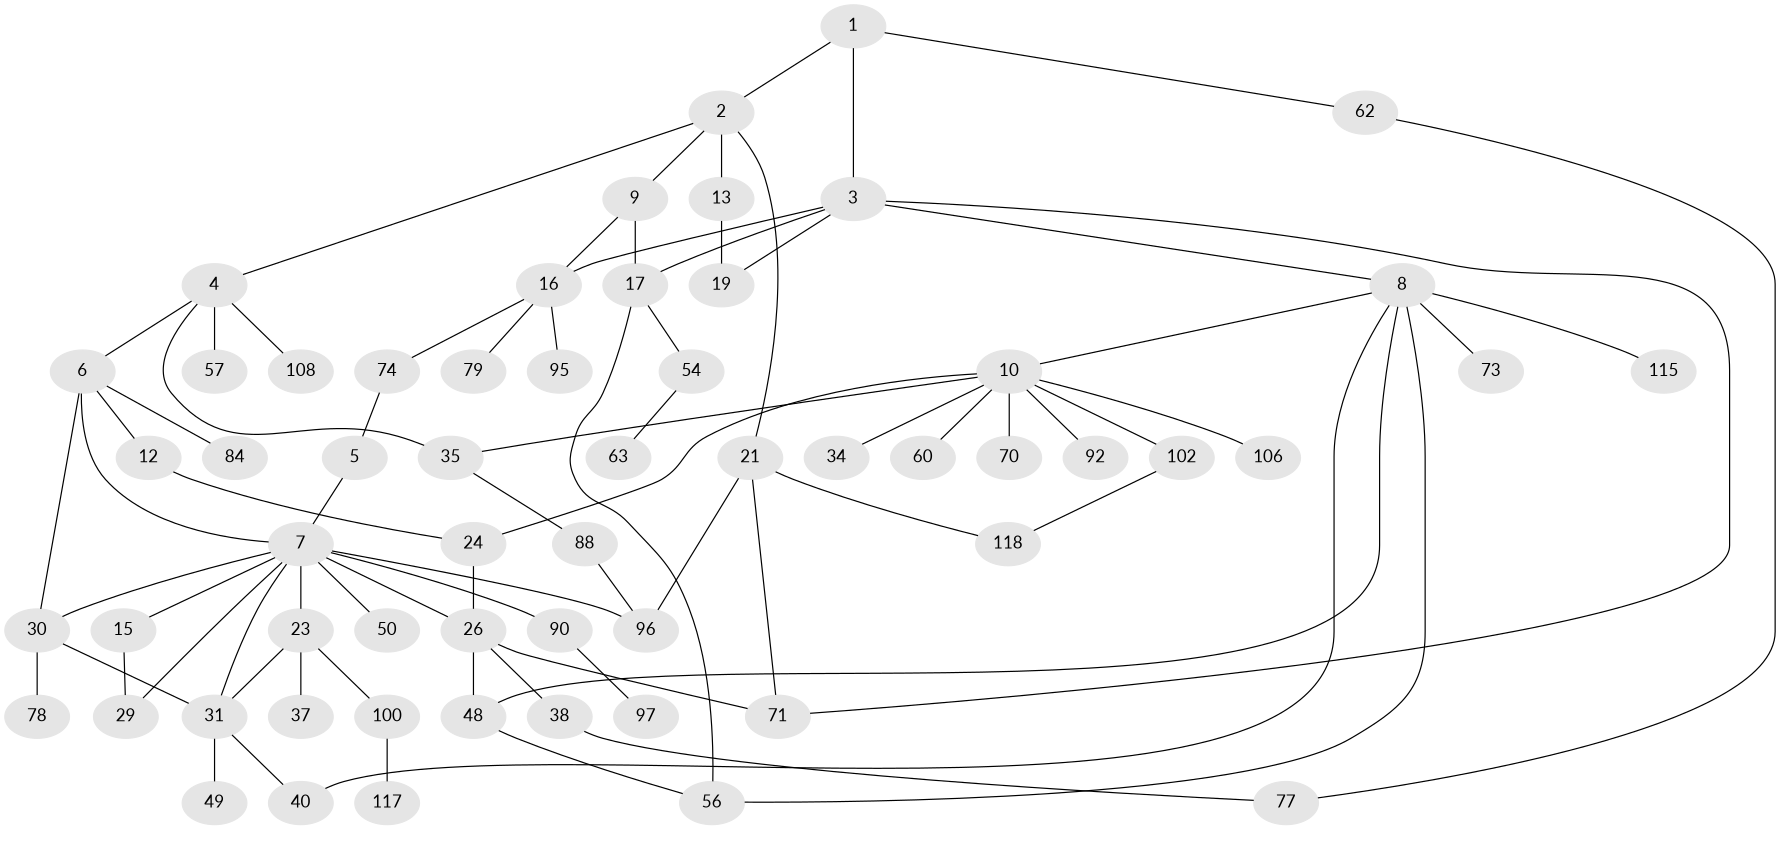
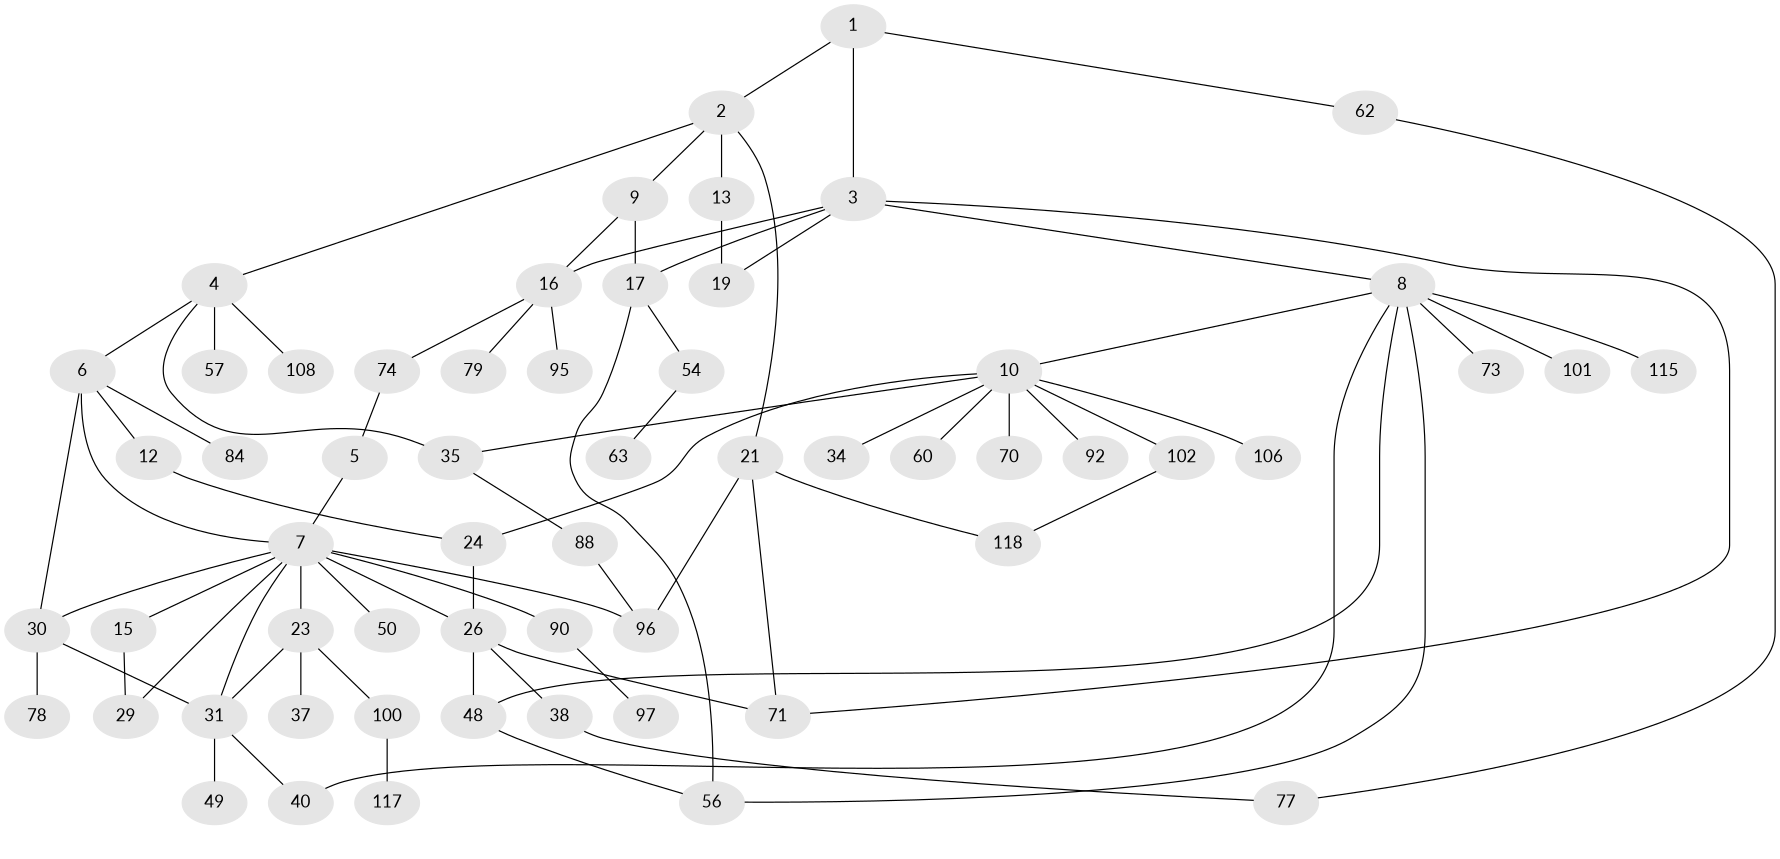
node "101": added
